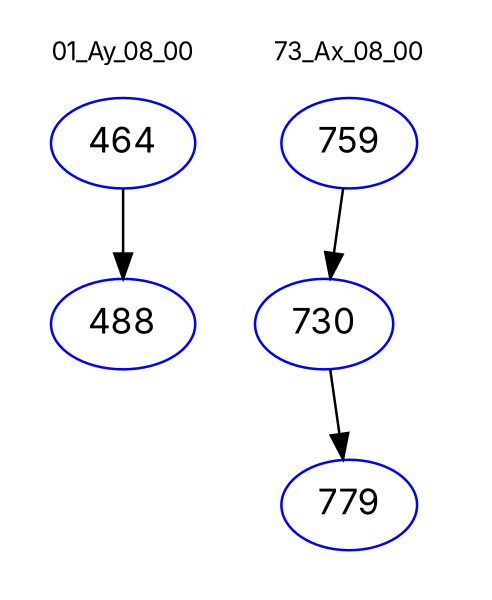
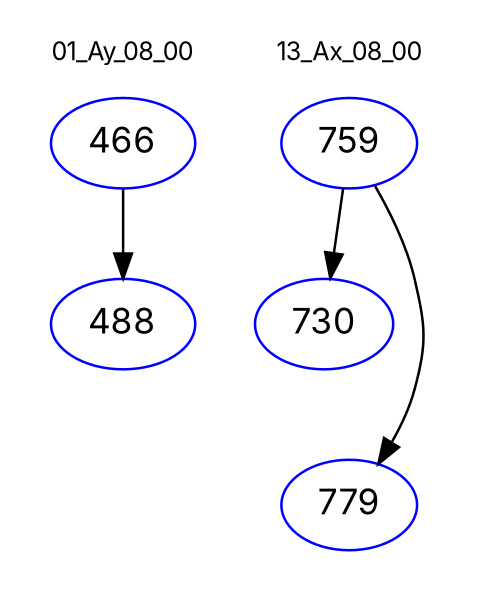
cluster "73_Ax_08_00": label "73_Ax_08_00" -> "13_Ax_08_00"
node "464": label "464" -> "466"
edge "730" -> "779": now "759" -> "779"
